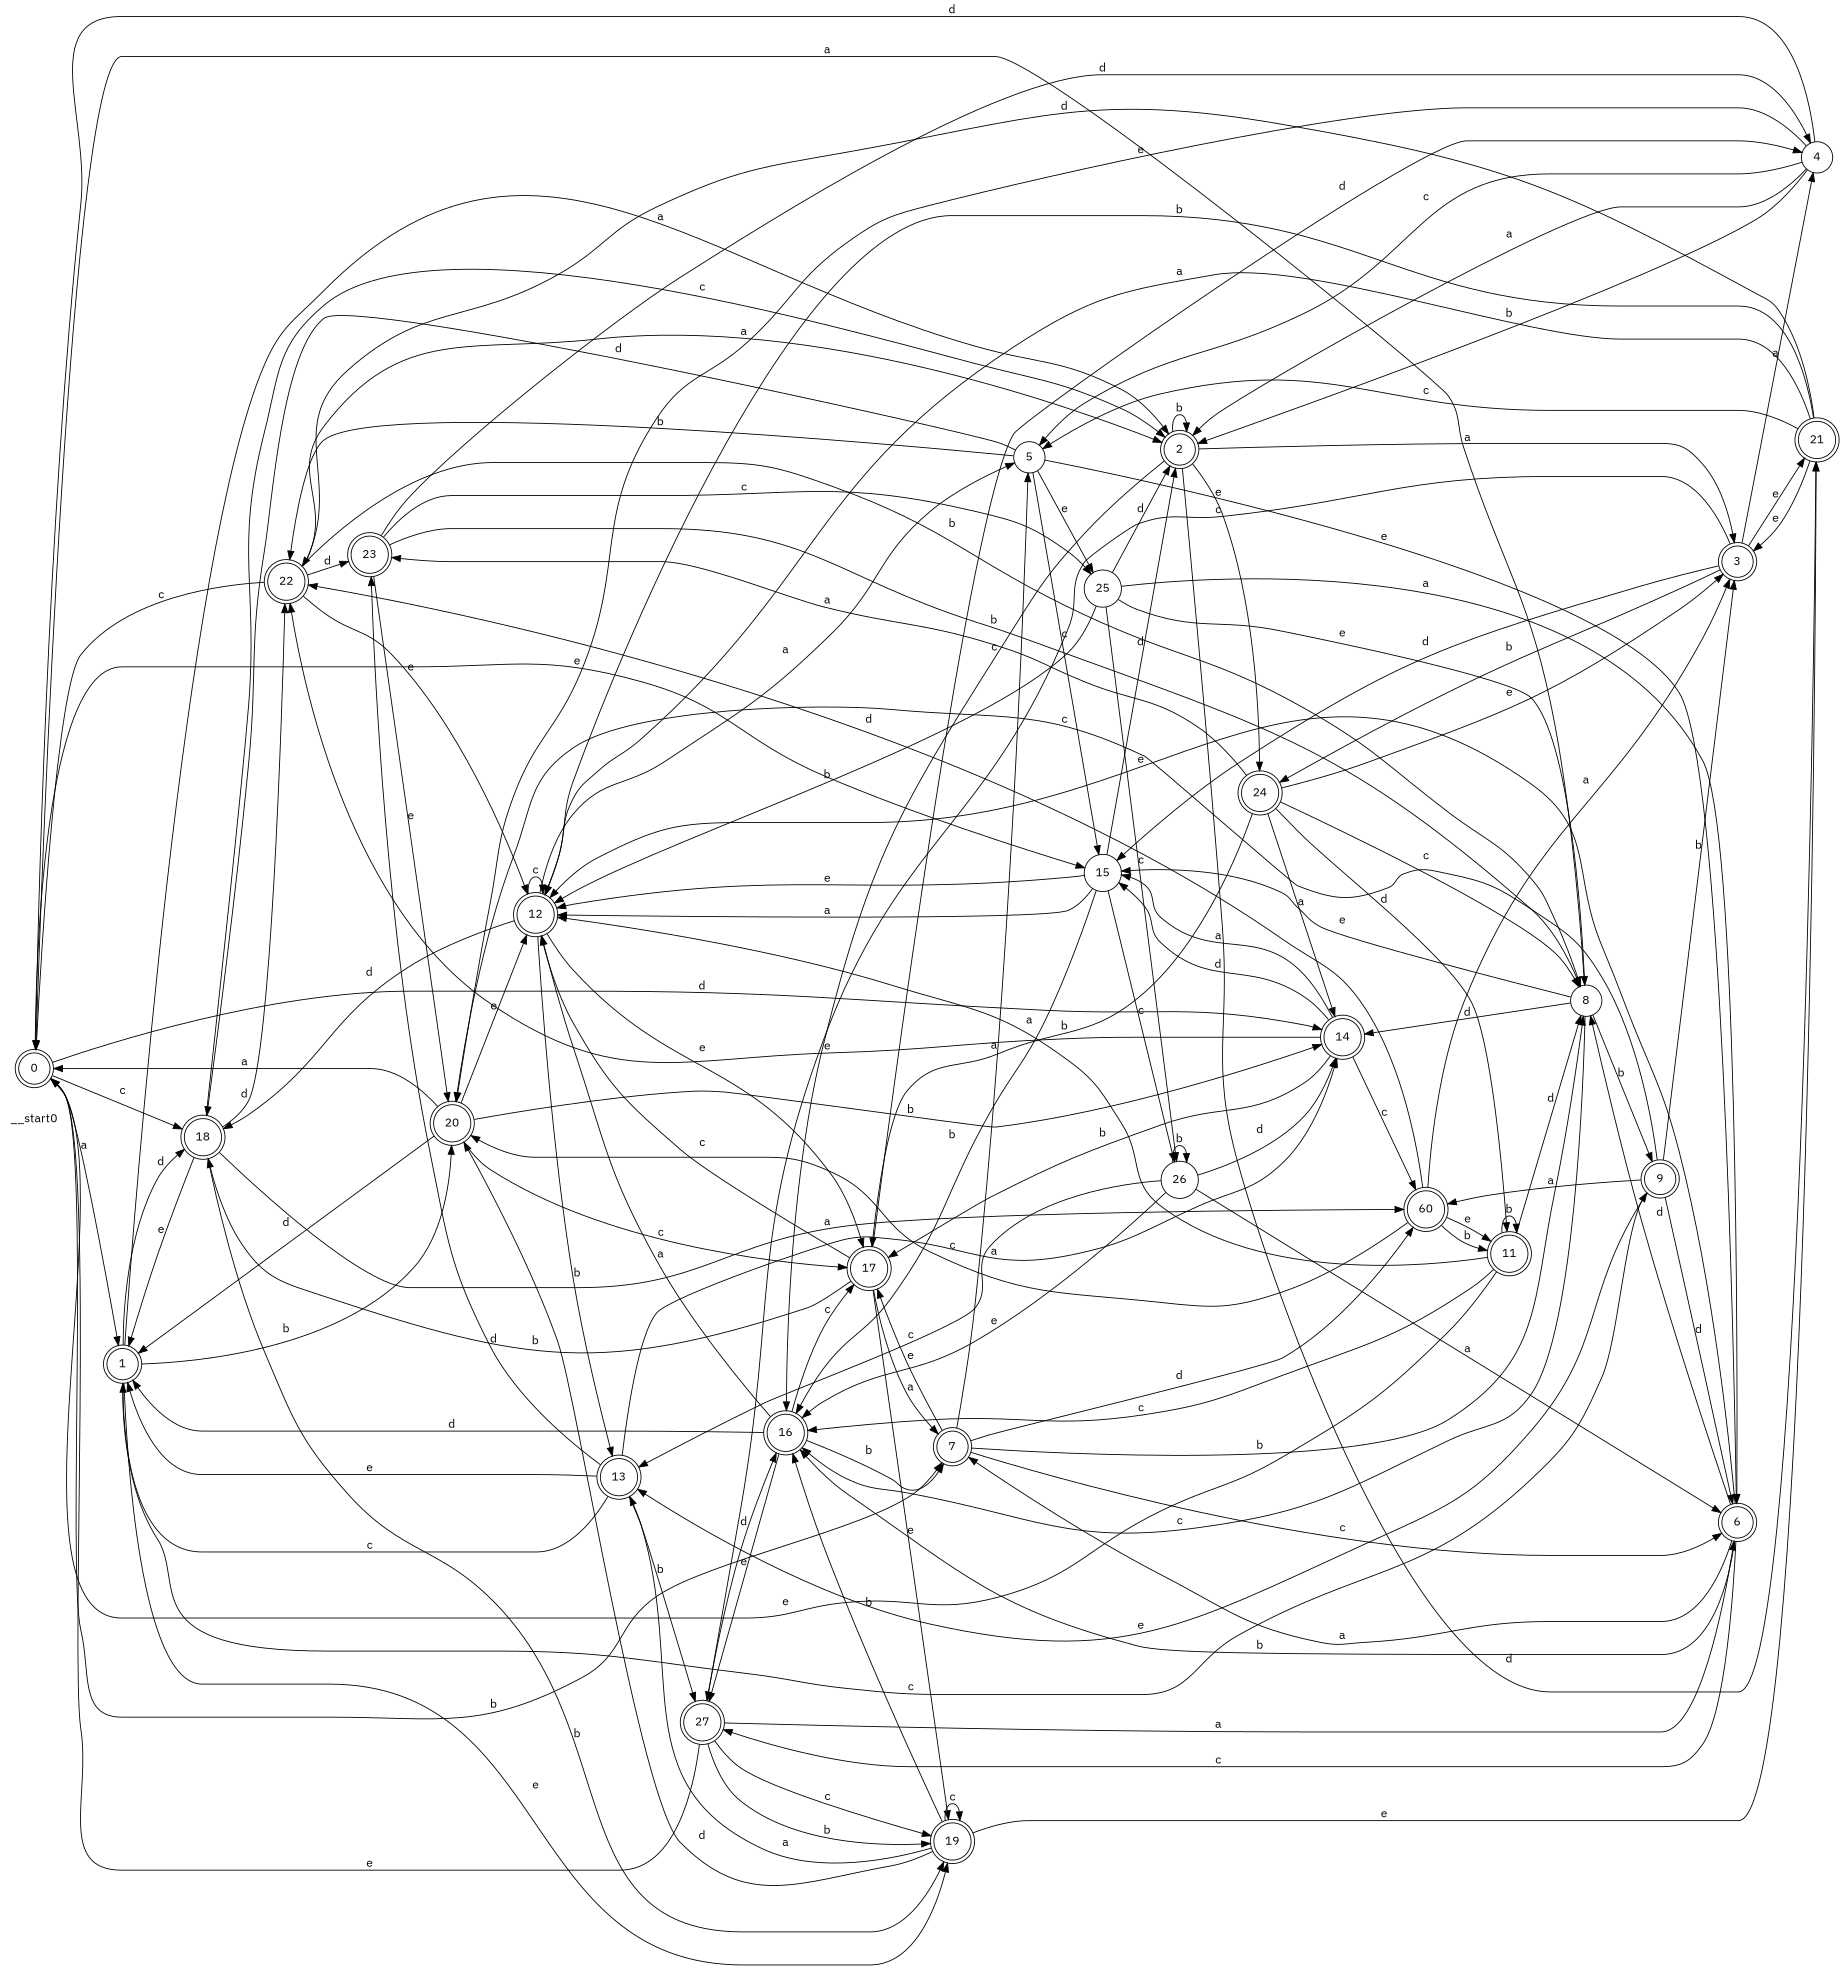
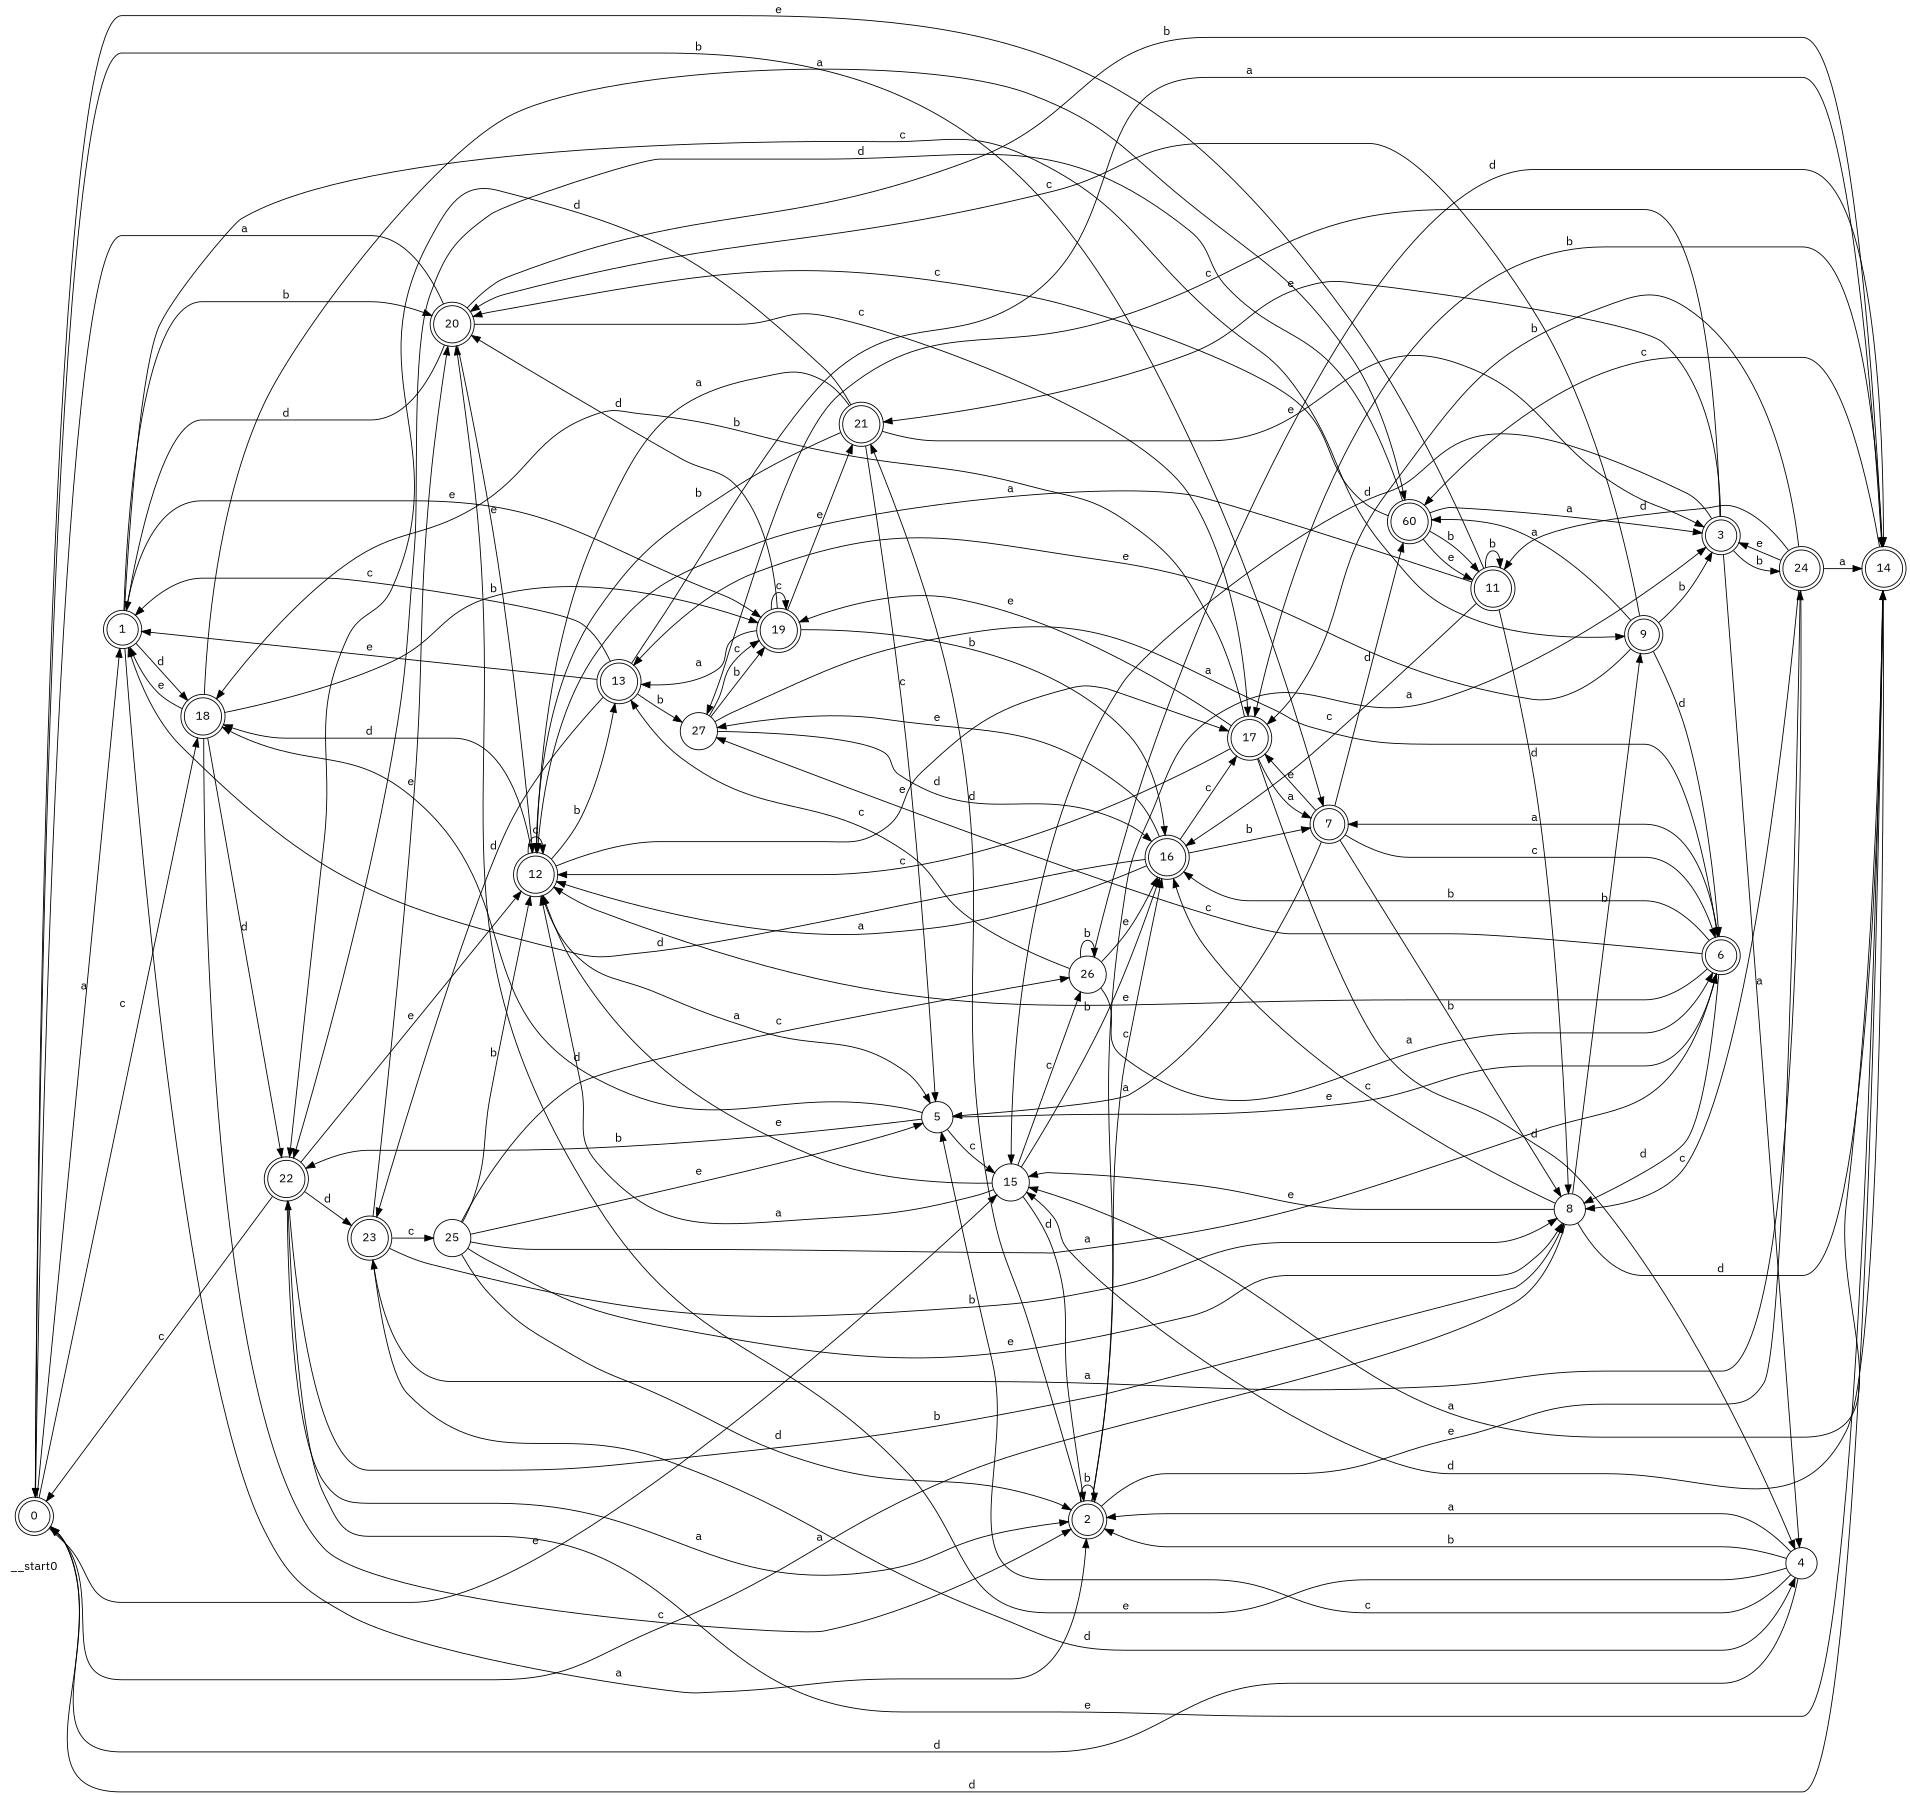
edge "5" -> "25": reversed
node "27": shape doublecircle -> circle
edge "27" -> "0": removed, label "e"
